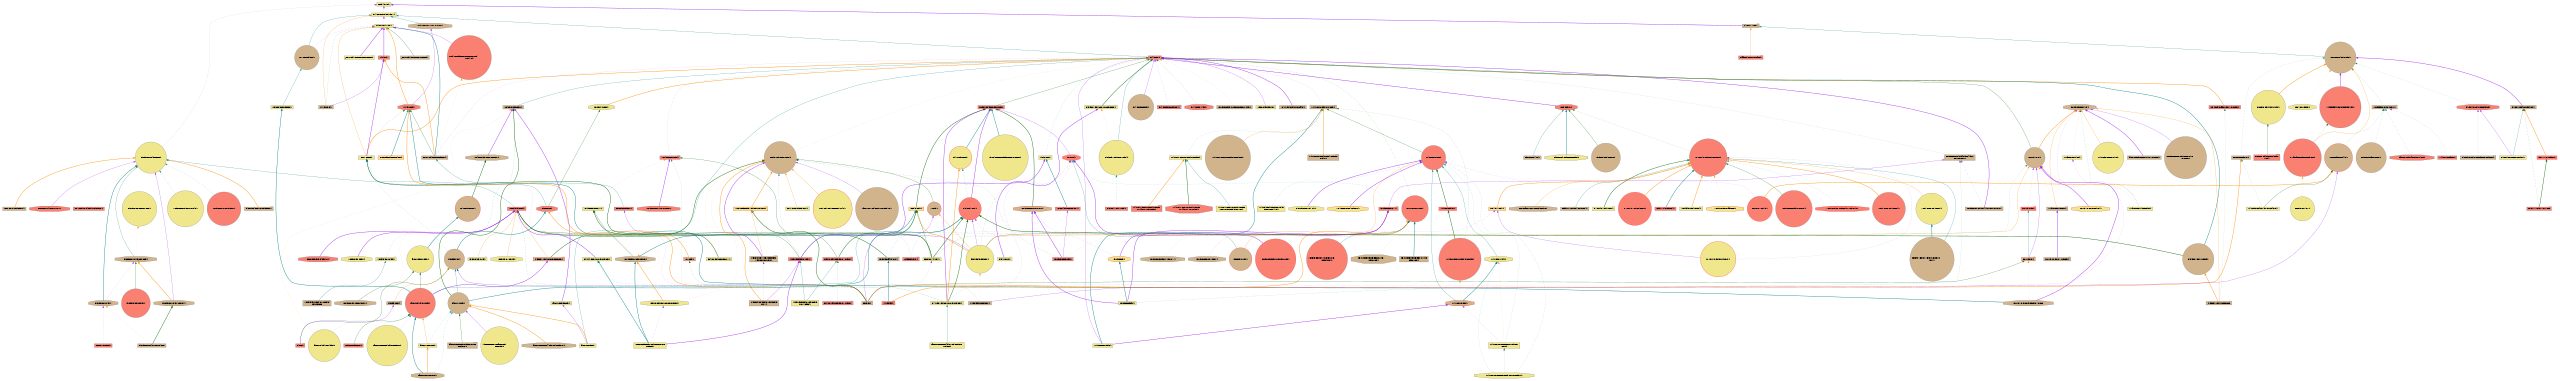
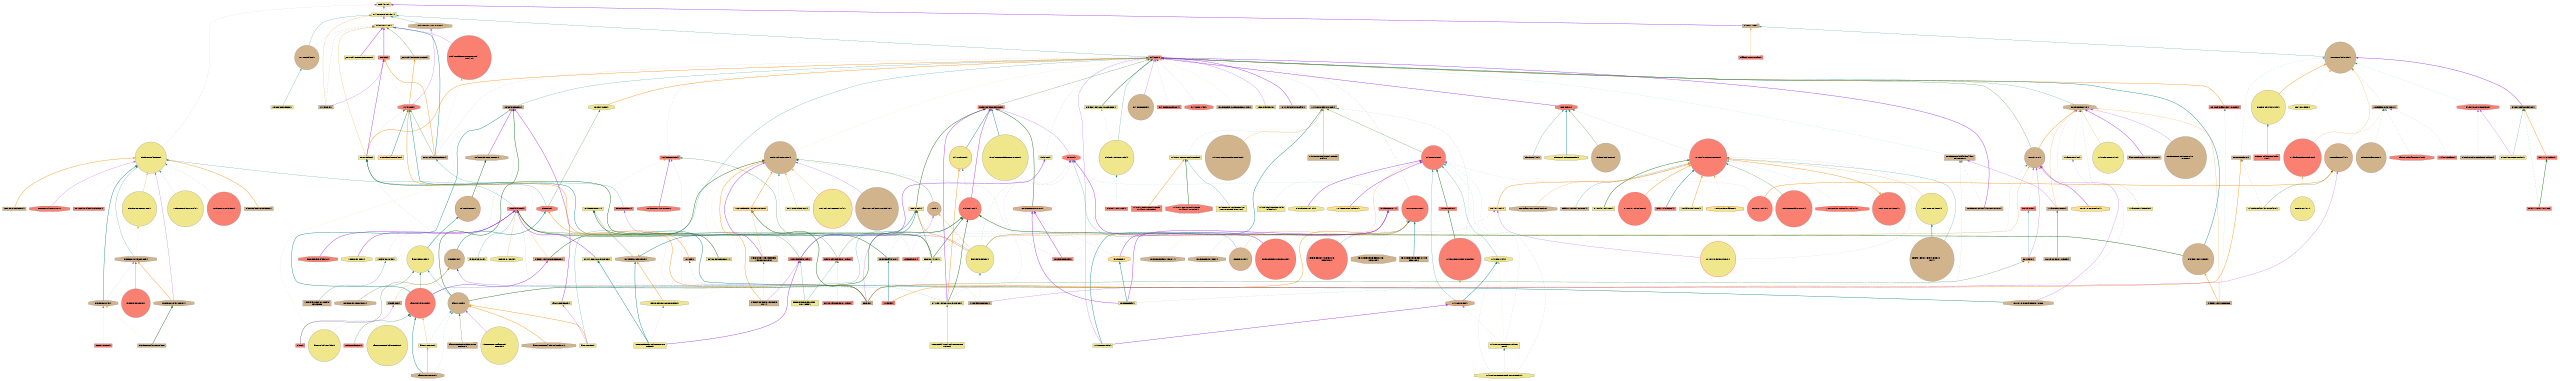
node "Linker.h": label "Linker.h" -> "Sample.h"
edge "LinkerLoad.h" -> "ObjectResource.h": now "LinkerLoad.h" -> "JsonArchiveInputFormatter.h"
edge "ContentStreaming.h" -> "BulkData.h": added
node "WidgetEditingProjectSettings.h": removed
node "ProxyDesc.h": label "ProxyDesc.h" -> "CoreUObject.h"
edge "MeshVertexSculptTool.h" -> "DynamicMeshComponent.h": reversed
edge "LandscapeProxy.h" -> "LandscapeHeightfieldCollision Component.h": now "AudioDecompress.h" -> "LandscapeHeightfieldCollision Component.h"
edge "ShaderPreprocessTypes.h" -> "ShaderCompilerCore.h": added
node "MapBuildDataRegistry.h": removed
node "AnimCurveCompressionCodec _CompressedRichCurve.h": label "AnimCurveCompressionCodec _CompressedRichCurve.h" -> "NaniteCoarseMeshStreaming _CompressedRichCurve.h"
node "AnimBlueprintPostCompile ChaosCooking.h": label "AnimBlueprintPostCompile ChaosCooking.h" -> "AnimBlueprintPostCompile Validation.h"
edge "SoundWaveLoadingBehavior.cpp" -> "SoundWave.h": style bold -> solid
edge "EngineSharedPCH.h" -> "SkeletalMesh.h": removed
edge "ExternalTexture.h" -> "MaterialShared.h": color darkorange -> teal
edge "StaticMeshSceneProxyDesc.h" -> "StaticMesh.h": style bold -> solid
edge "GroomBindingAsset.h" -> "ZenPackageHeader.h": now "GroomBindingAsset.h" -> "HairStrandsDatas.h"
node "SkelImport.h": removed
edge "GroomAsset.h" -> "SlateBasics.h": now "GroomAsset.h" -> "GroomResources.h"
edge "GroomAsset.h" -> "SkeletalMesh.h": color teal -> darkgreen
edge "UnrealEdSharedPCH.h" -> "EngineSharedPCH.h": color darkorange -> teal
node "InstancedStaticMeshScene ProxyDesc.h": label "InstancedStaticMeshScene ProxyDesc.h" -> "StreamableRenderAsset ProxyDesc.h"
node "GroomCreateFollicleMaskOptions Helper.h": label "GroomCreateFollicleMaskOptions Helper.h" -> "InstancedSkinnedMeshComponent Helper.h"
